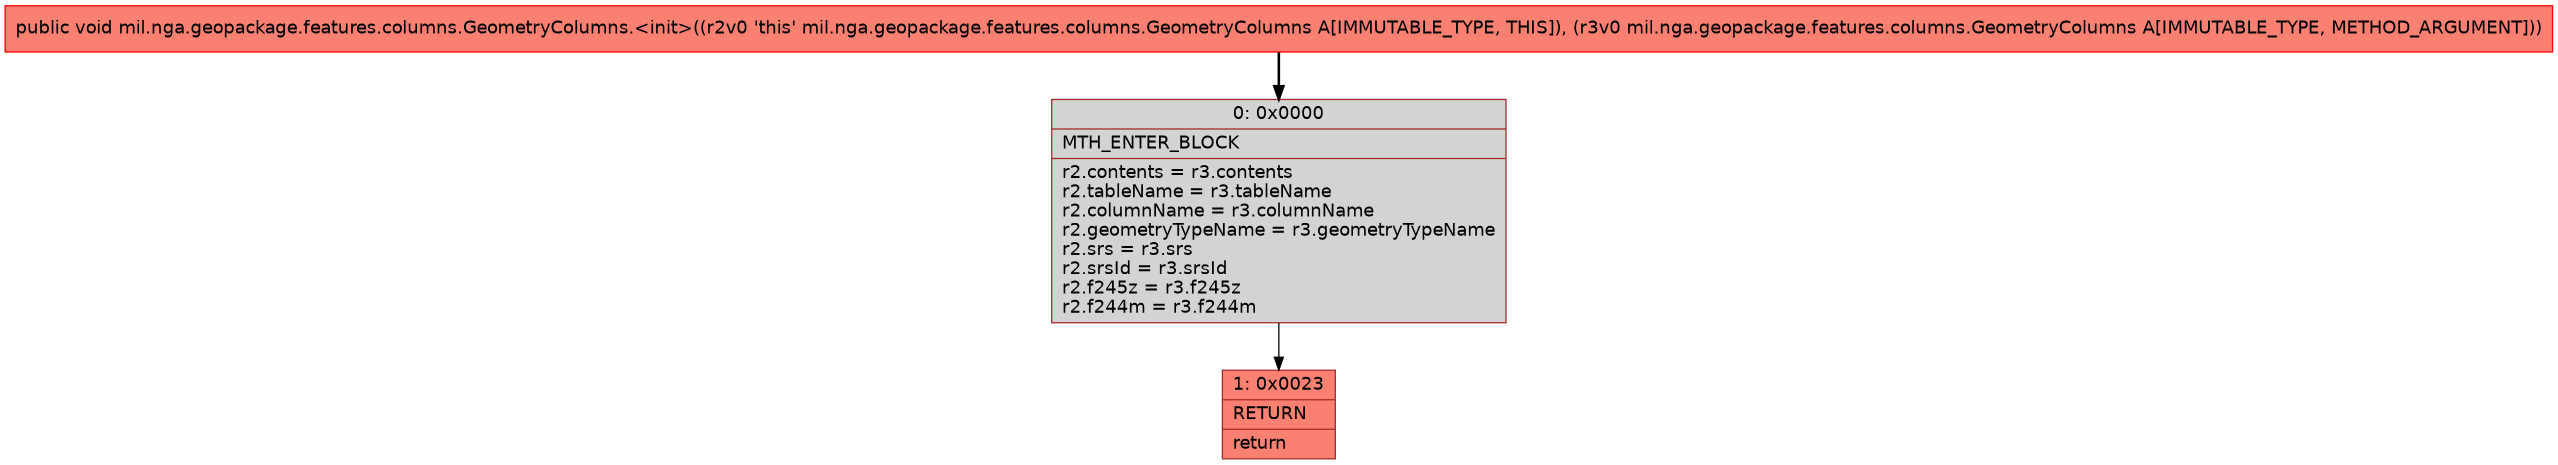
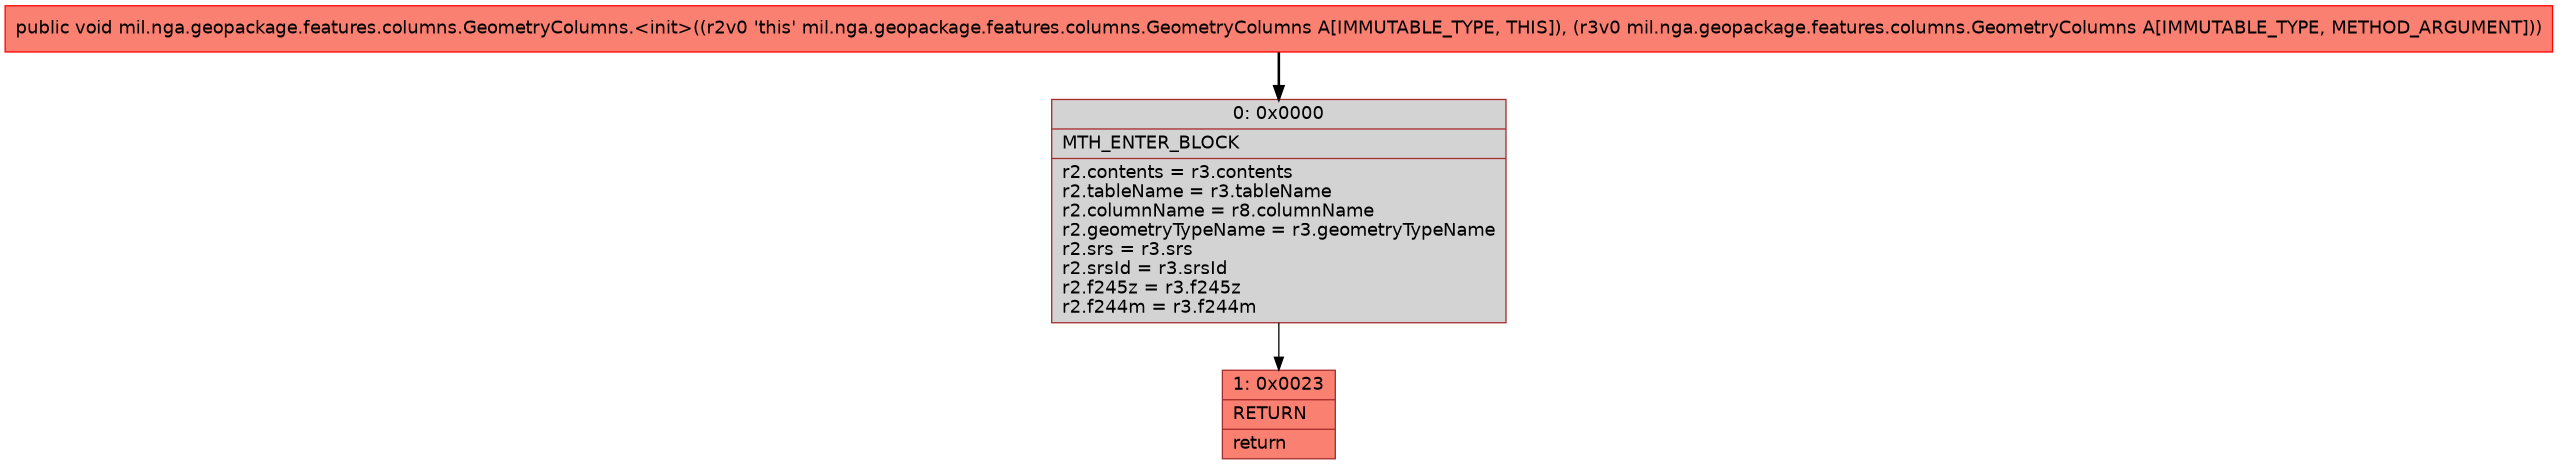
node "0: 0x0000": text "r2.columnName = r3.columnName" -> "r2.columnName = r8.columnName"
